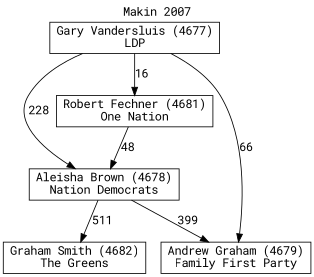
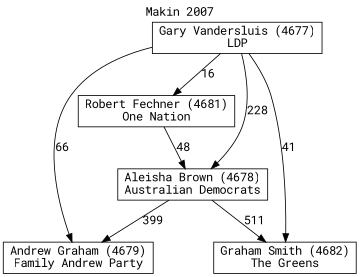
edge "Gary Vandersluis (4677) LDP" -> "Graham Smith (4682) The Greens": added, label "41"
node "Aleisha Brown (4678) Nation Democrats": label "Aleisha Brown (4678) Nation Democrats" -> "Aleisha Brown (4678) Australian Democrats"
node "Andrew Graham (4679) Family First Party": label "Andrew Graham (4679) Family First Party" -> "Andrew Graham (4679) Family Andrew Party"
